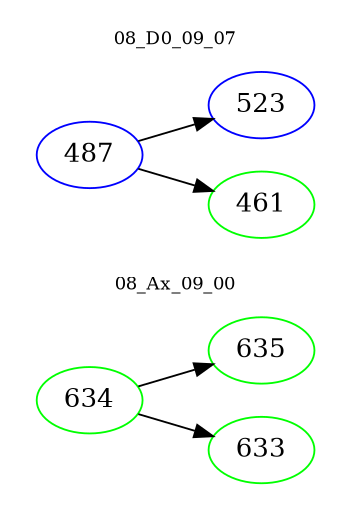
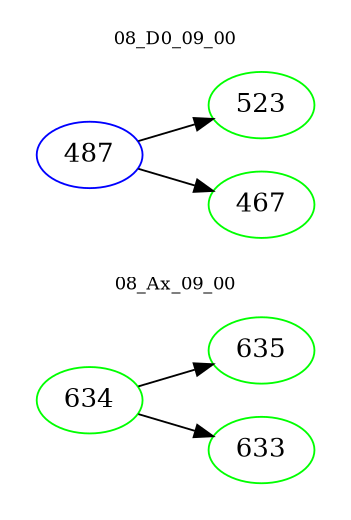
cluster "08_D0_09_07": label "08_D0_09_07" -> "08_D0_09_00"
node "523": color blue -> green
node "461": label "461" -> "467"
